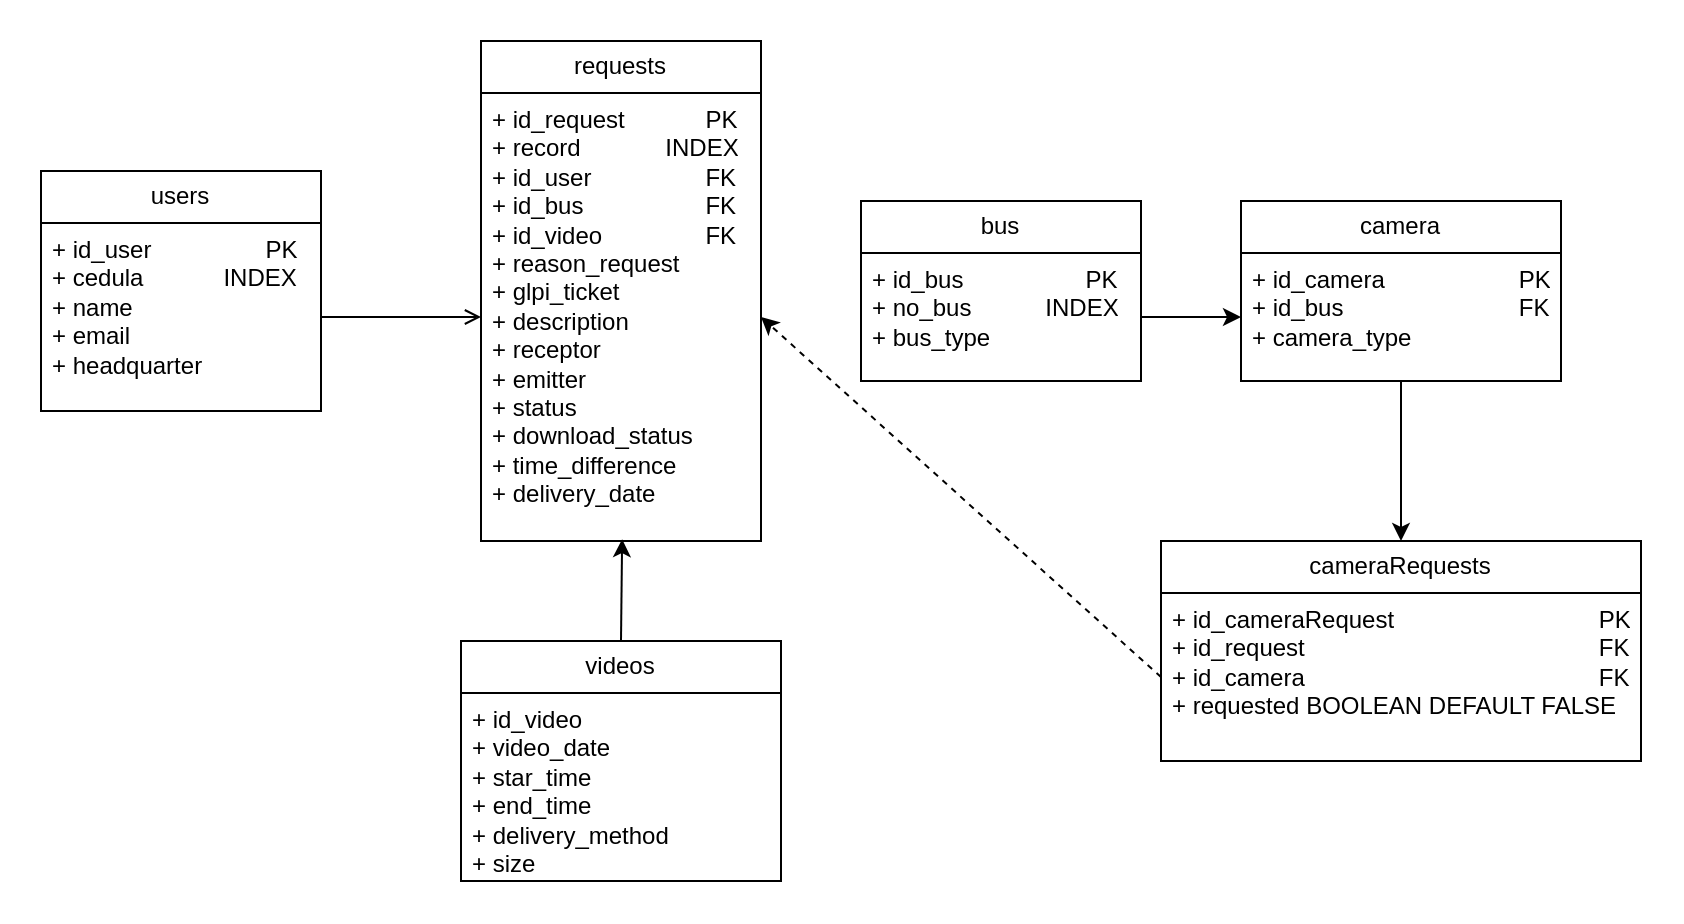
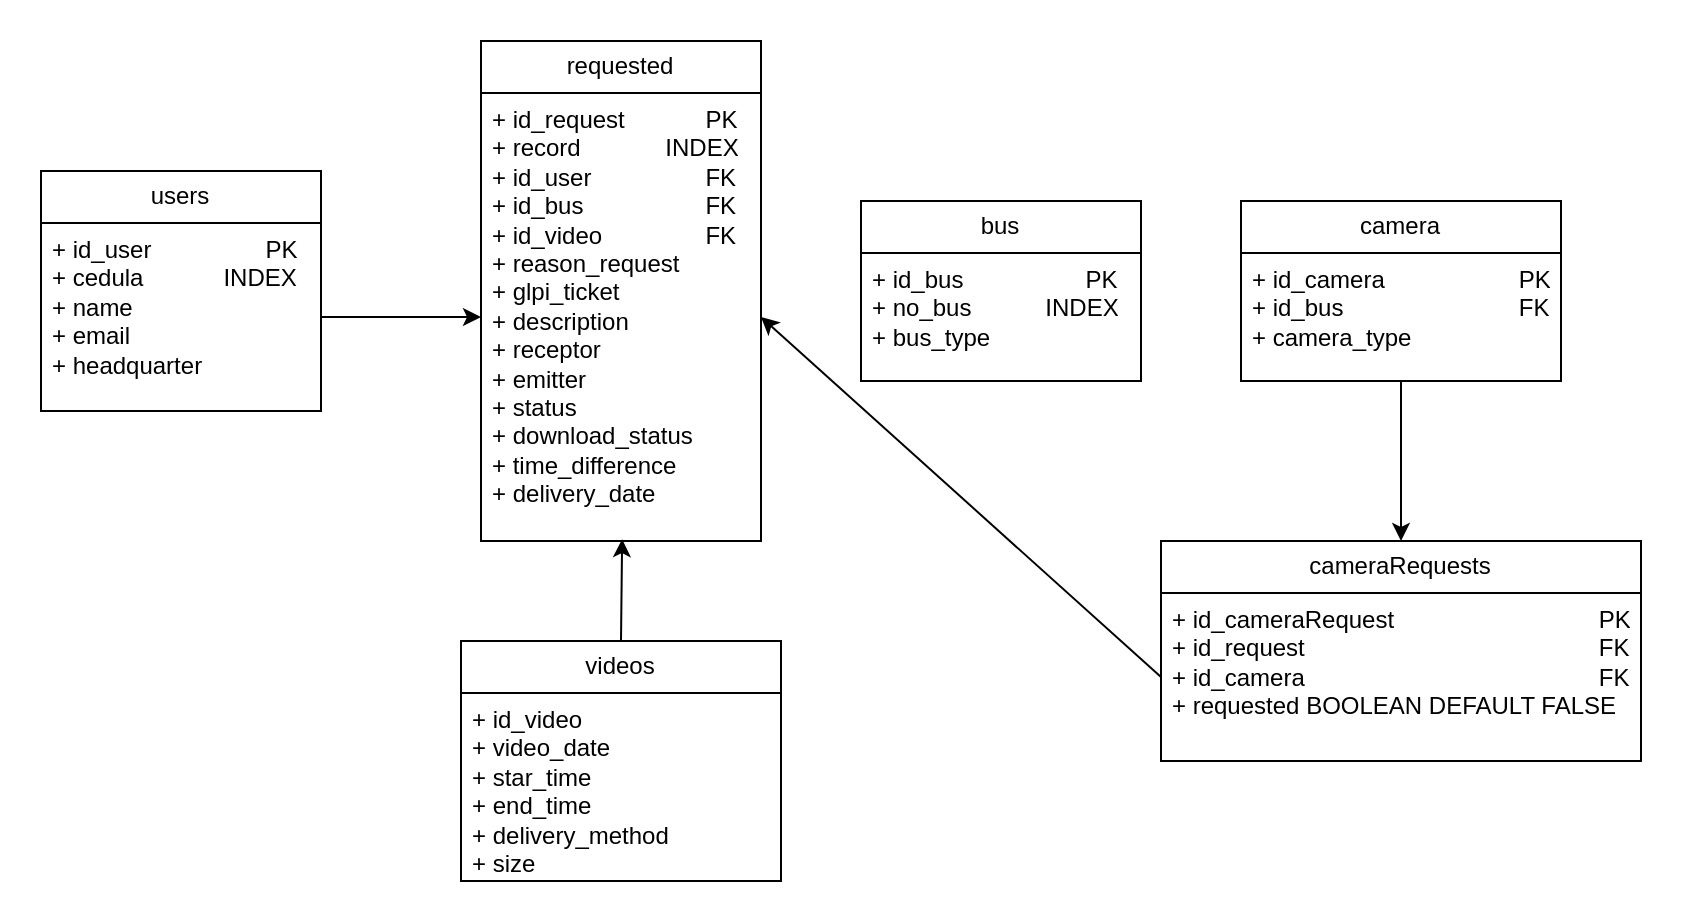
node "requests": label "requests" -> "requested"
edge "+ id_user PK + cedula INDEX + name + email + headquarter" -> "+ id_request PK + record INDEX + id_user FK + id_bus FK + id_video FK + reason_request + glpi_ticket + description + receptor + emitter + status + download_status + time_difference + delivery_date": arrowhead open -> classic
edge "+ id_bus PK + no_bus INDEX + bus_type" -> "+ id_camera PK + id_bus FK + camera_type": removed
edge "+ id_cameraRequest PK + id_request FK + id_camera FK + requested BOOLEAN DEFAULT FALSE" -> "+ id_request PK + record INDEX + id_user FK + id_bus FK + id_video FK + reason_request + glpi_ticket + description + receptor + emitter + status + download_status + time_difference + delivery_date": style dashed -> solid
